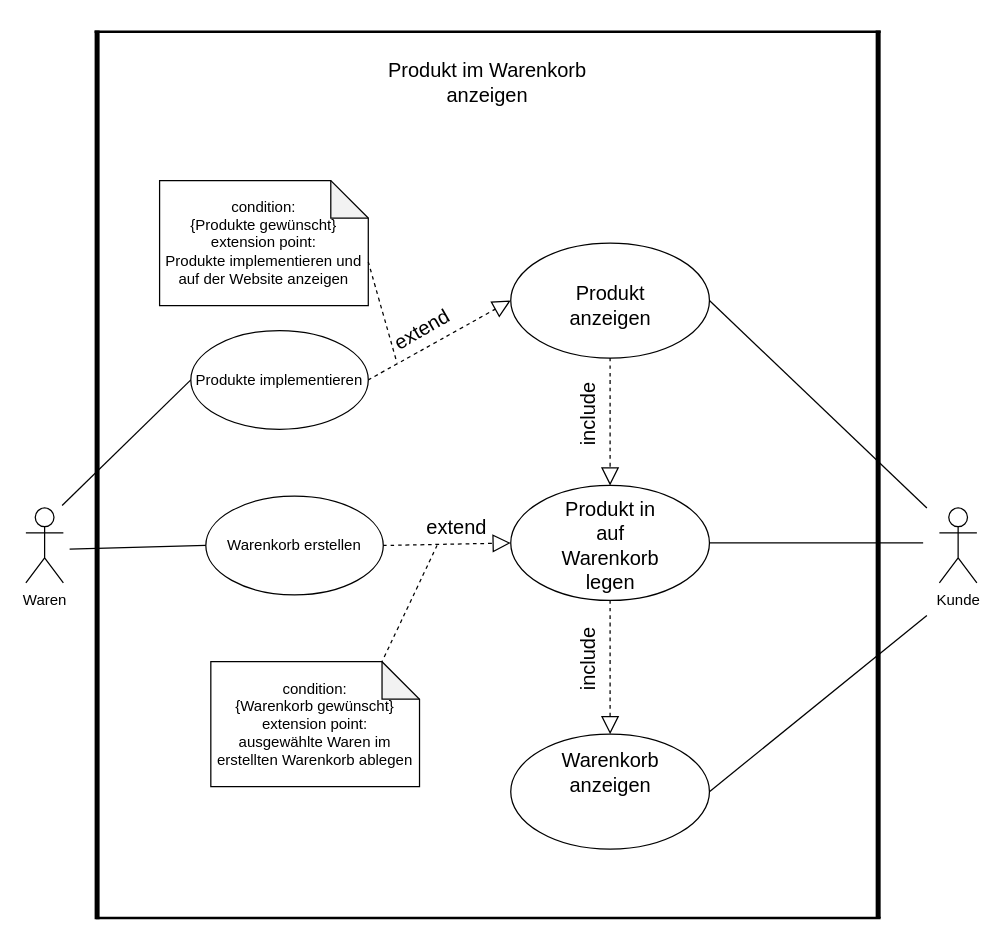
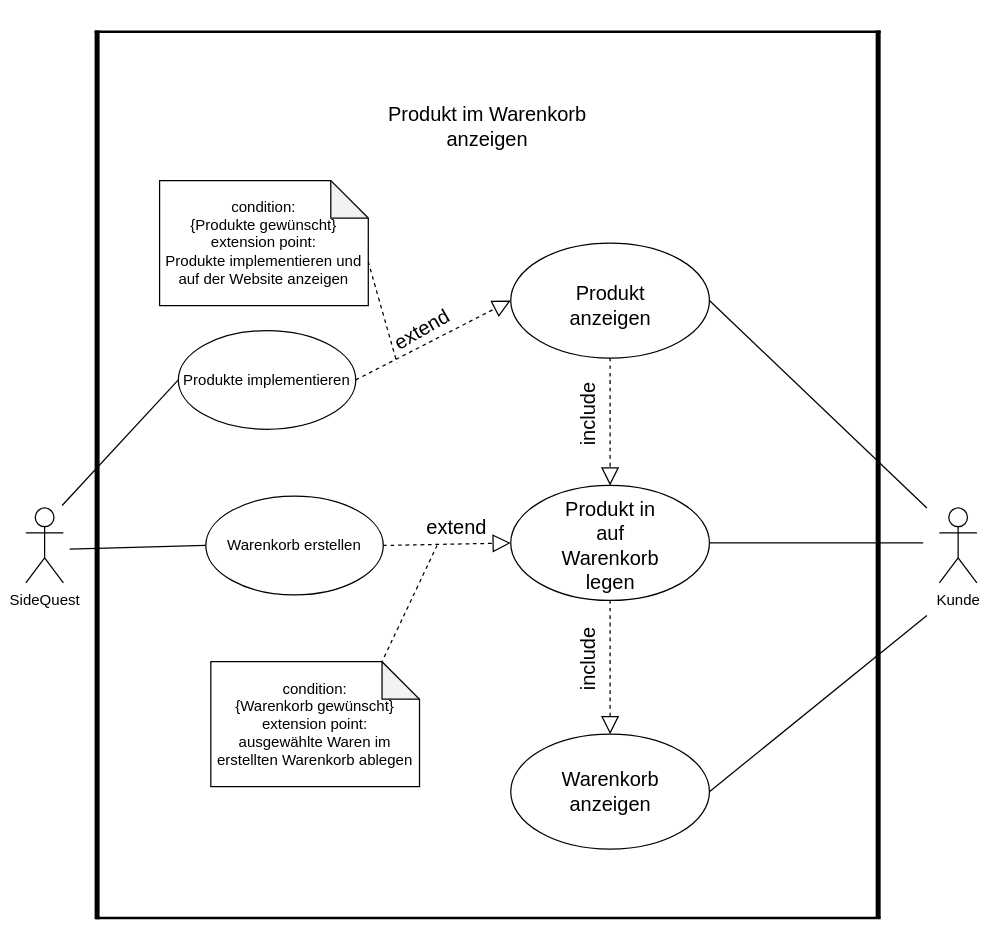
node "Produkt im Warenkorb anzeigen": moved (488, 83) -> (488, 127)
node "Produkte implementieren": moved (279, 380) -> (267, 380)
node "Waren": label "Waren" -> "SideQuest"
node "Warenkorb anzeigen": moved (610, 773) -> (610, 792)
